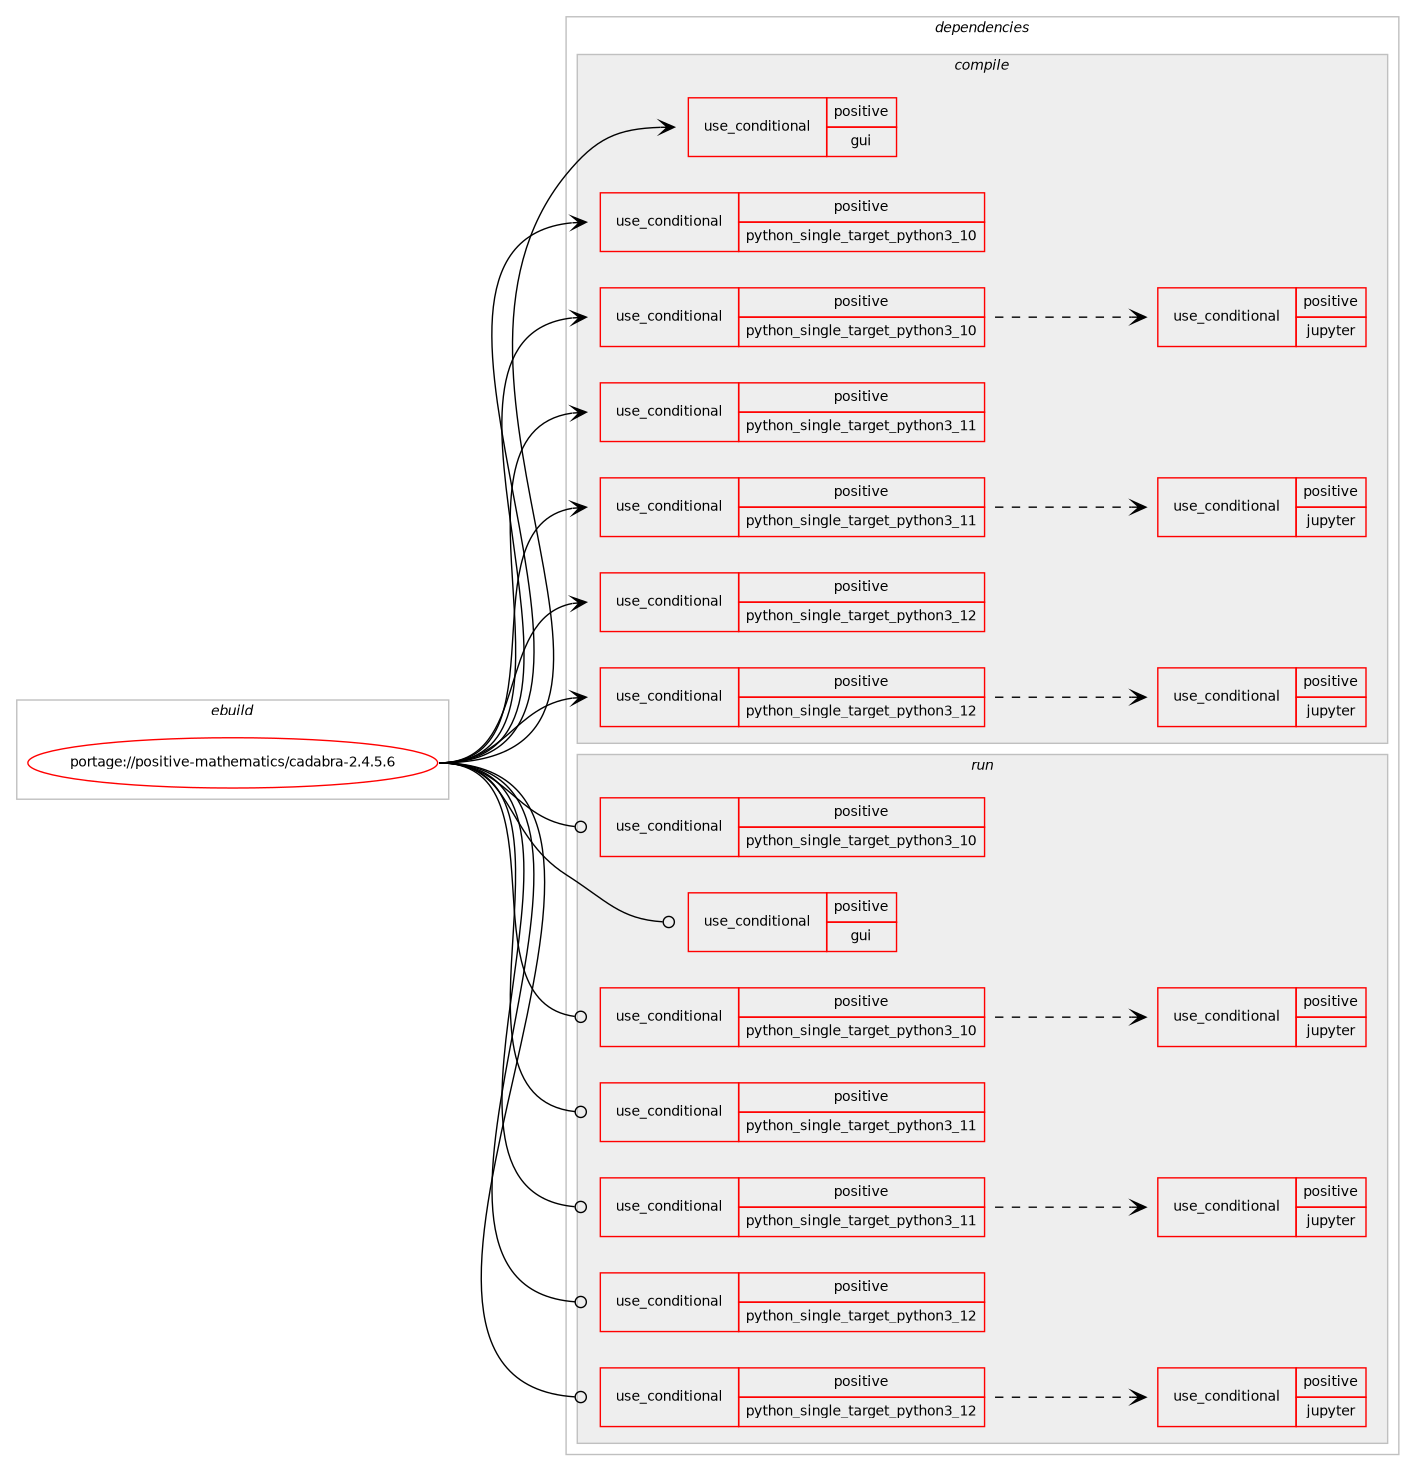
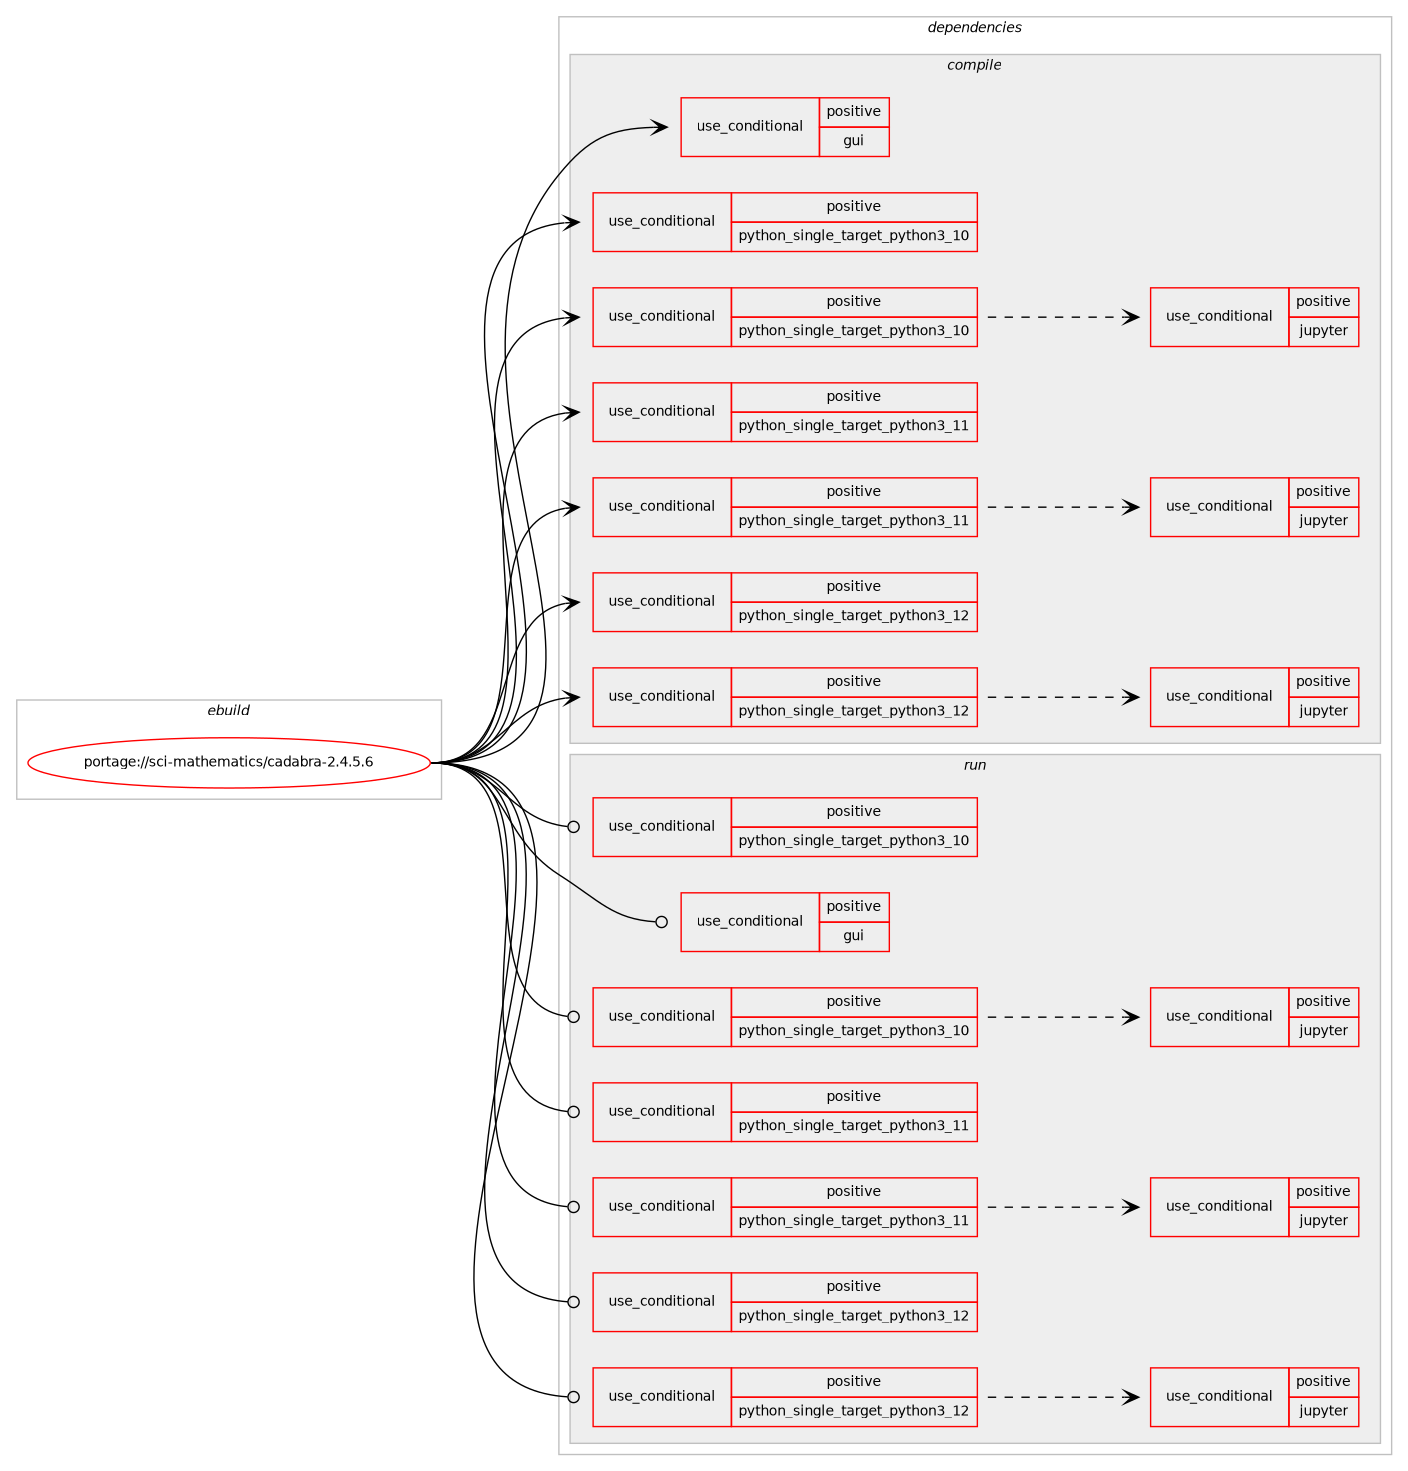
node "portage://positive-mathematics/cadabra-2.4.5.6": label "portage://positive-mathematics/cadabra-2.4.5.6" -> "portage://sci-mathematics/cadabra-2.4.5.6"
